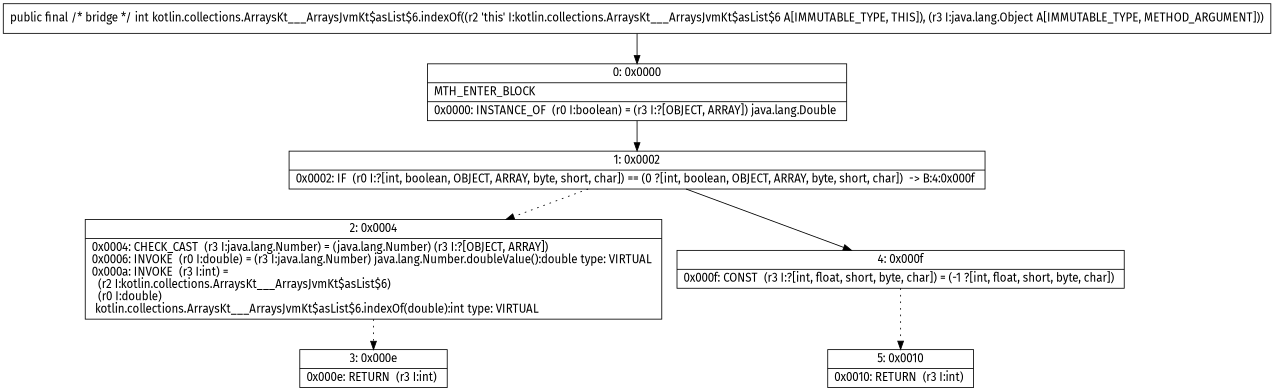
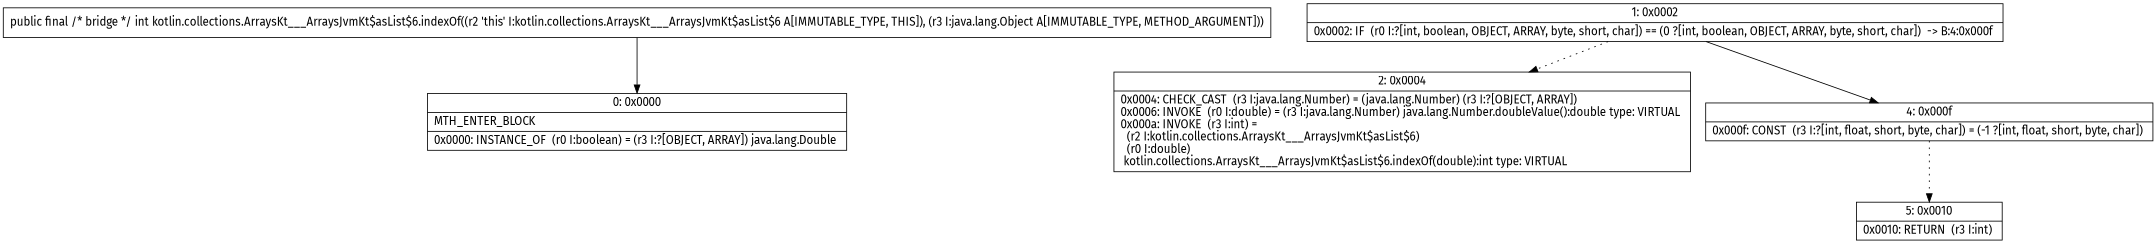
edge "0: 0x0000" -> "1: 0x0002": removed
node "3: 0x000e": removed
